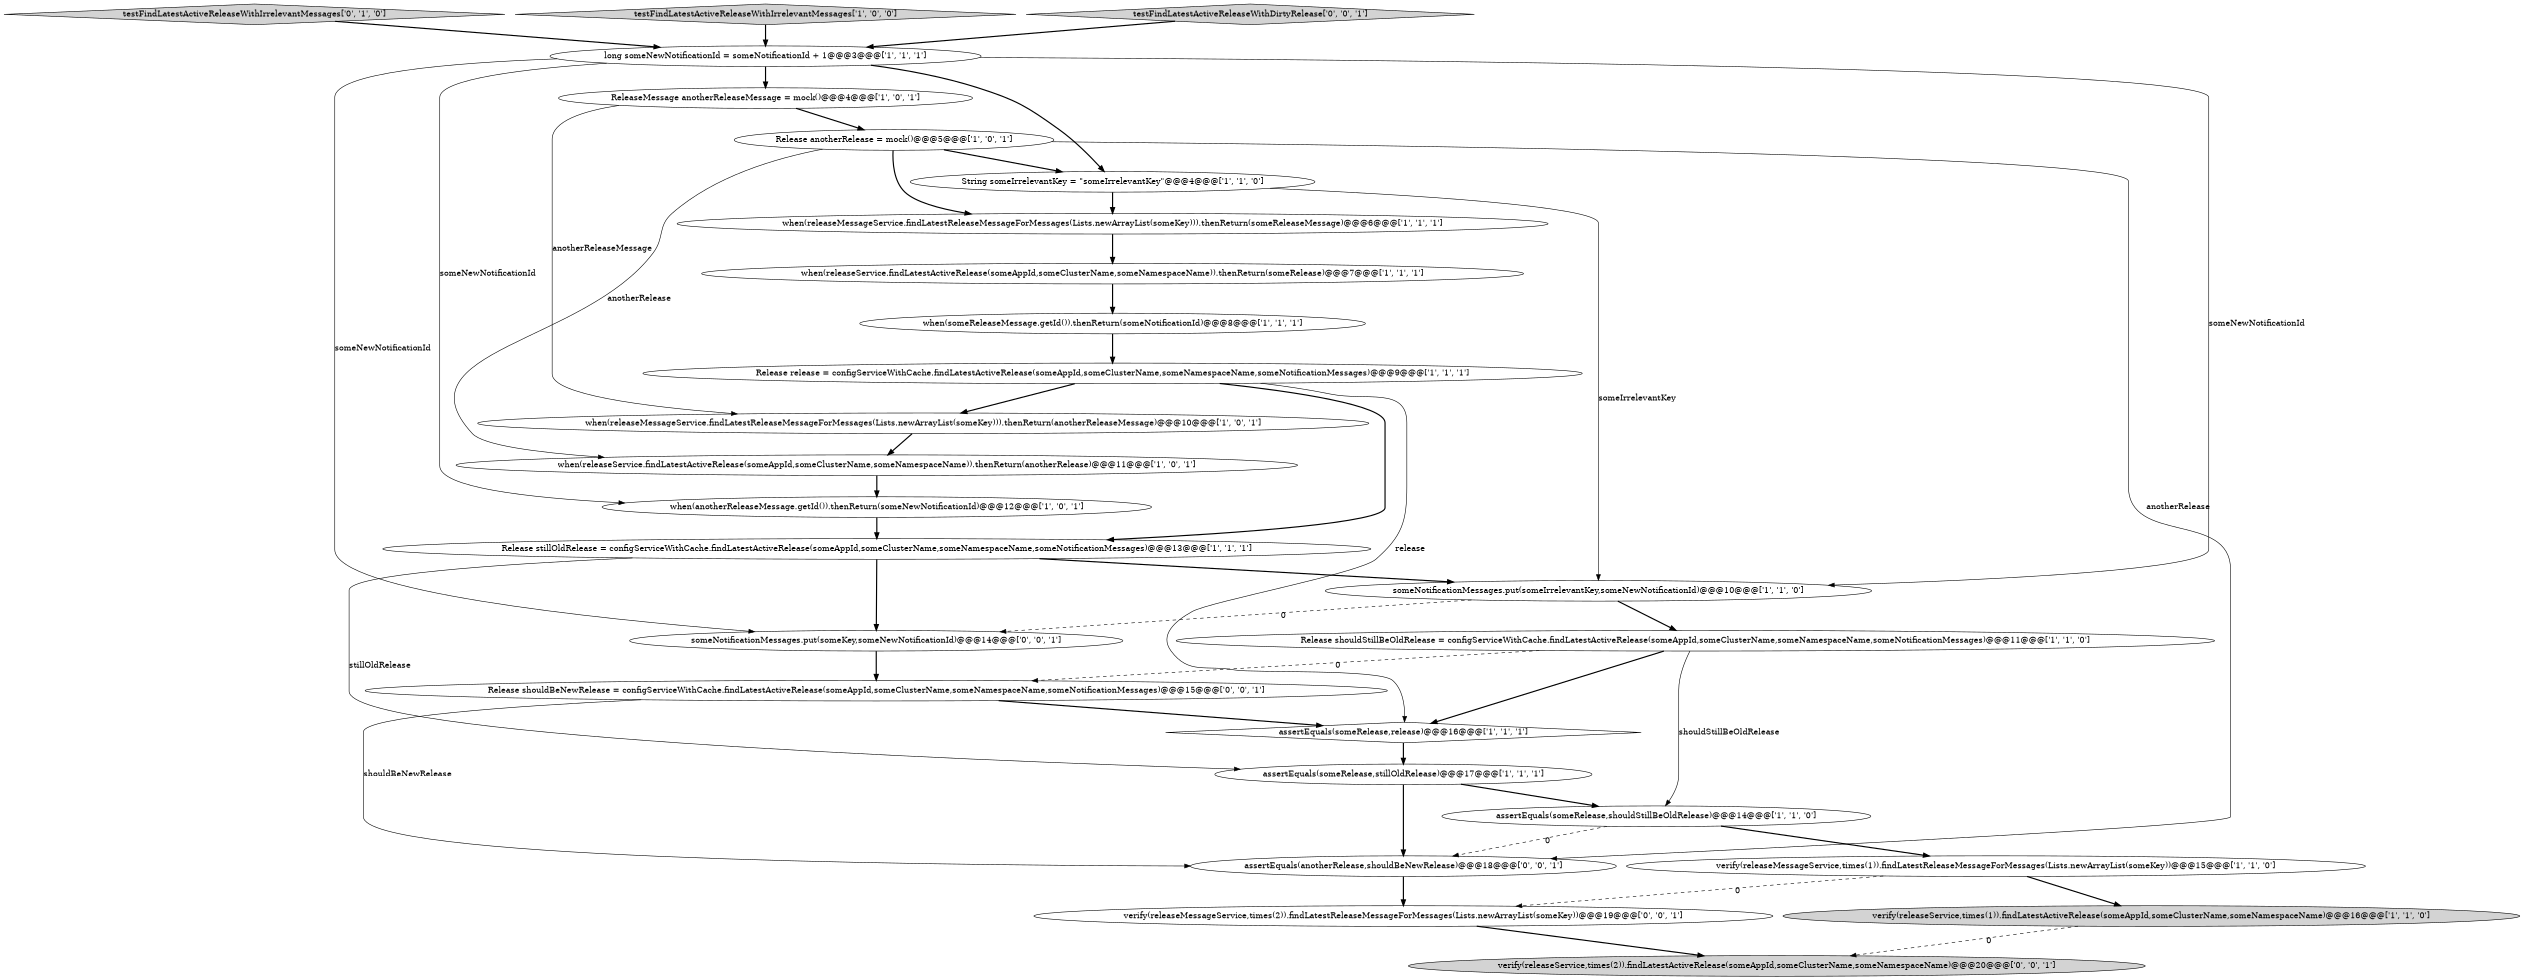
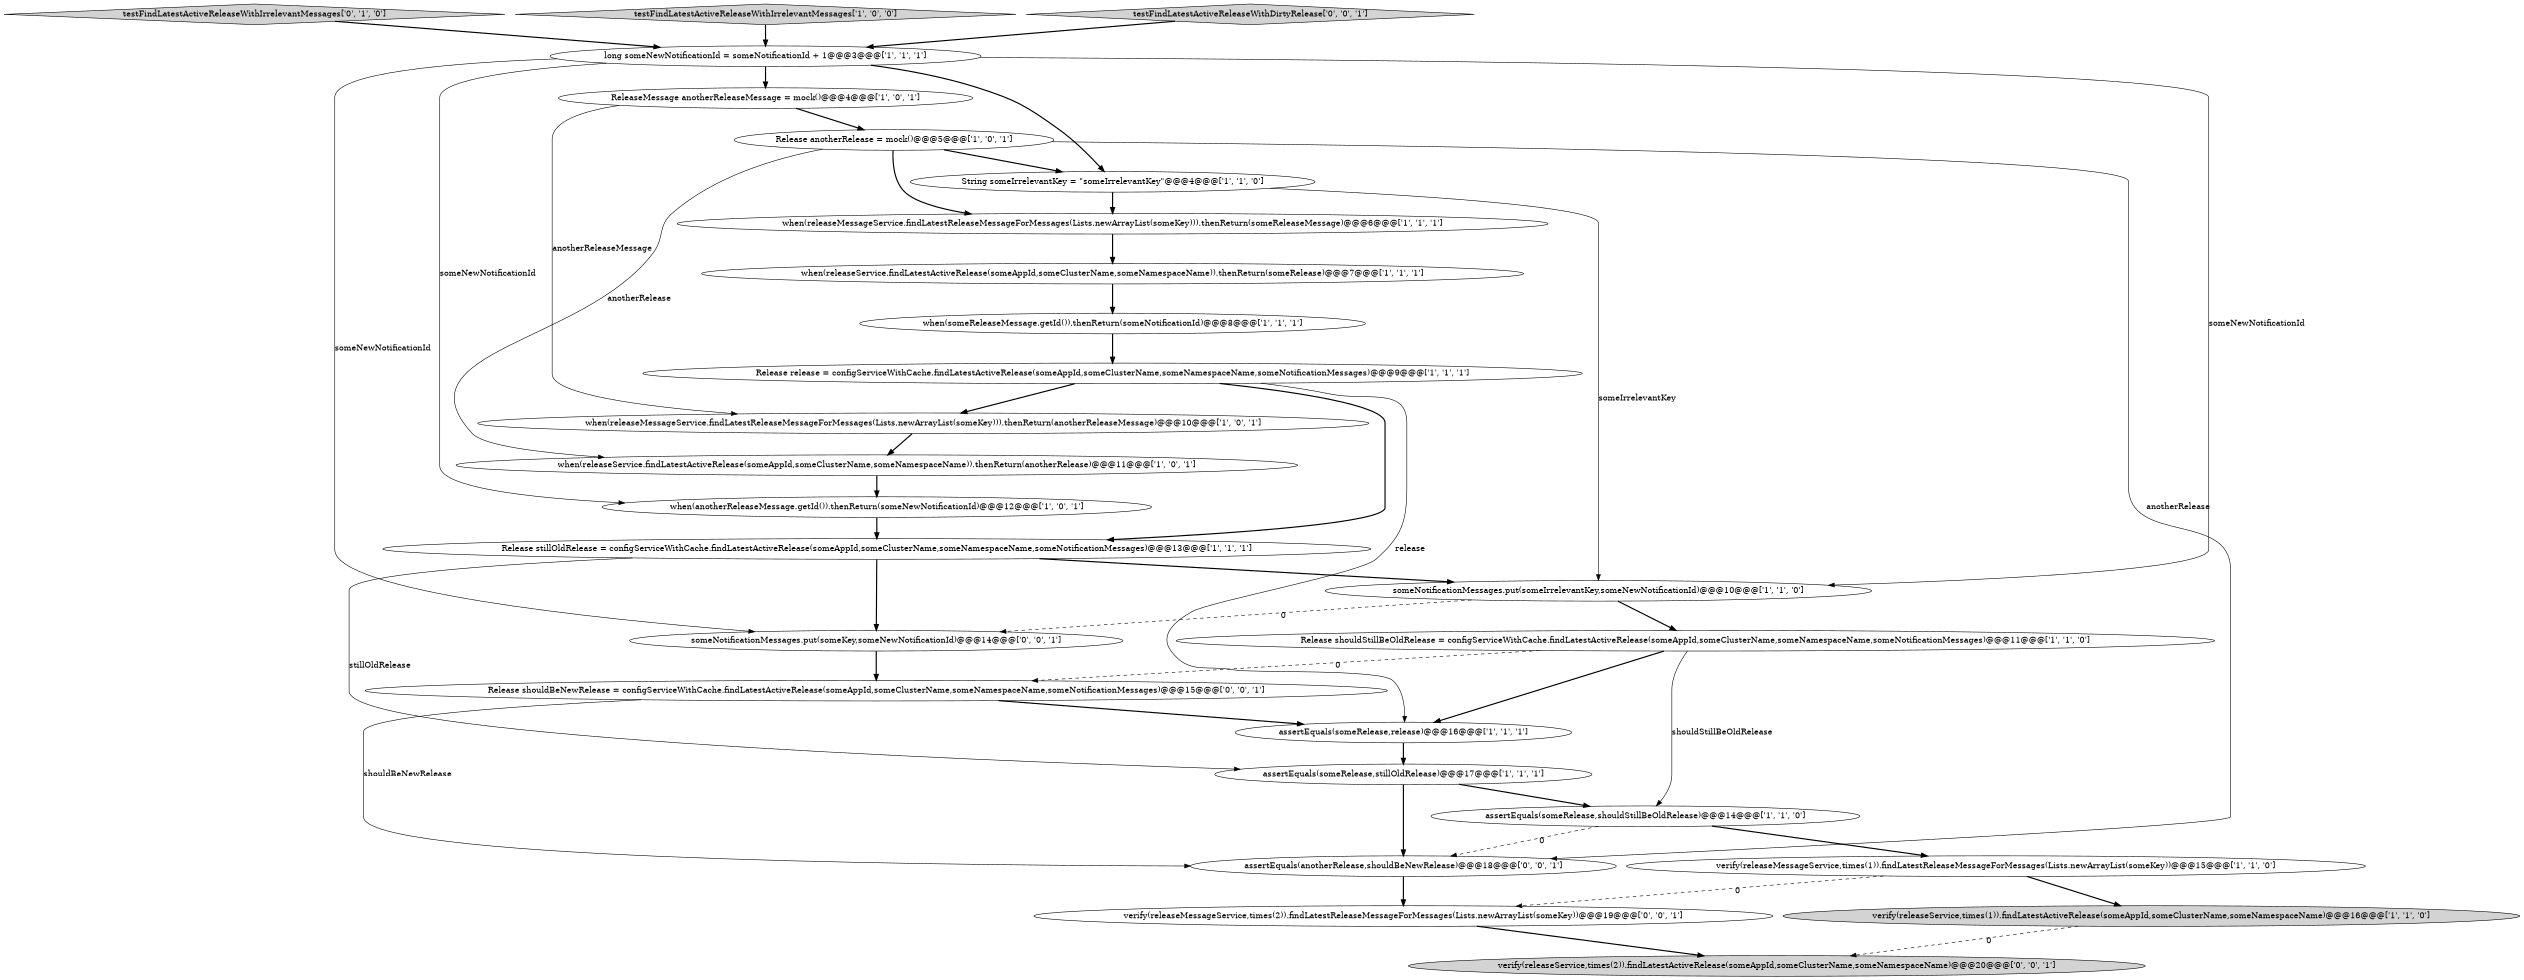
node "assertEquals(someRelease,release)@@@16@@@['1', '1', '1']": shape diamond -> ellipse
